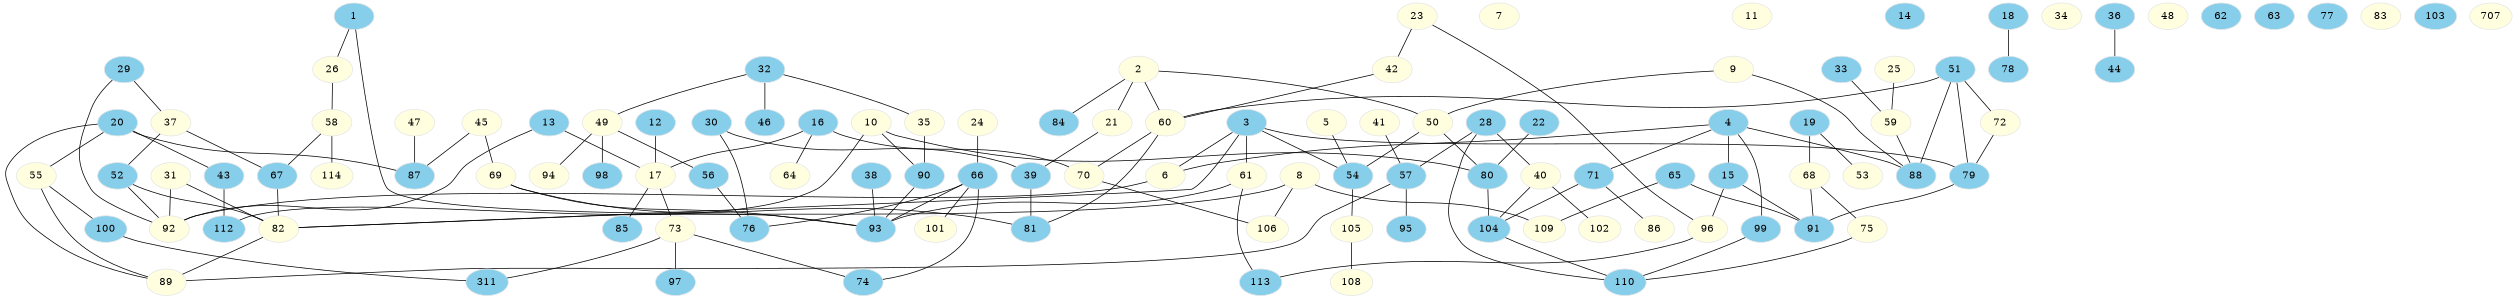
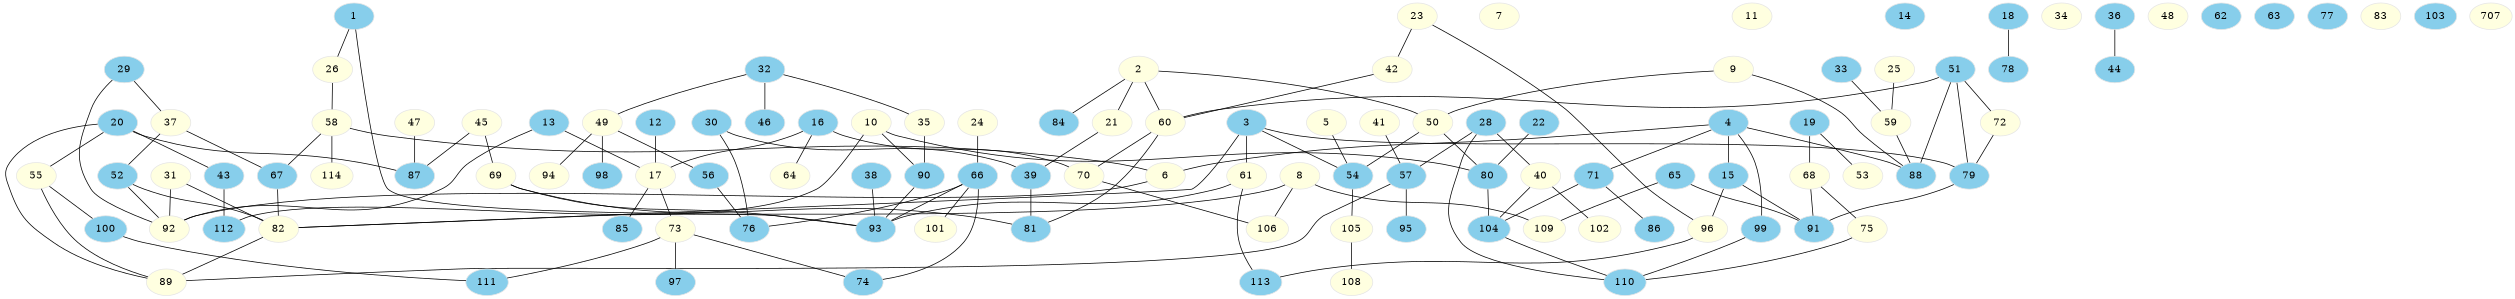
edge "3" -- "6": now "58" -- "6"
node "86": fillcolor lightyellow -> skyblue
node "311": label "311" -> "111"
